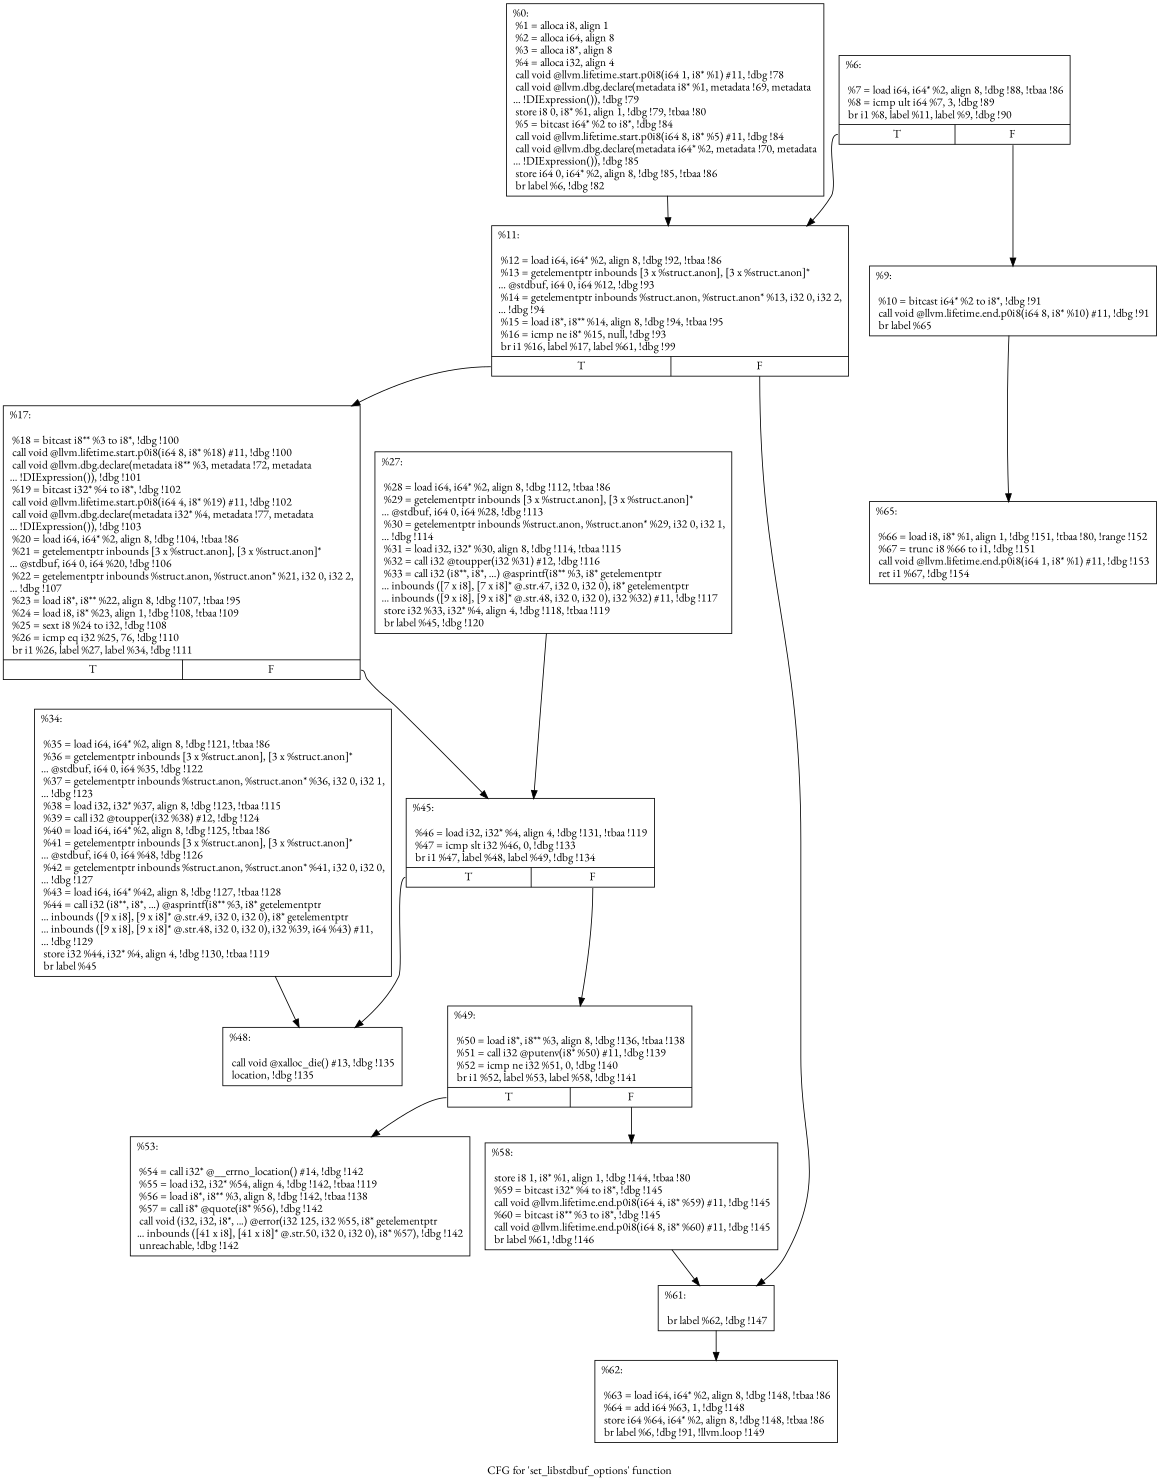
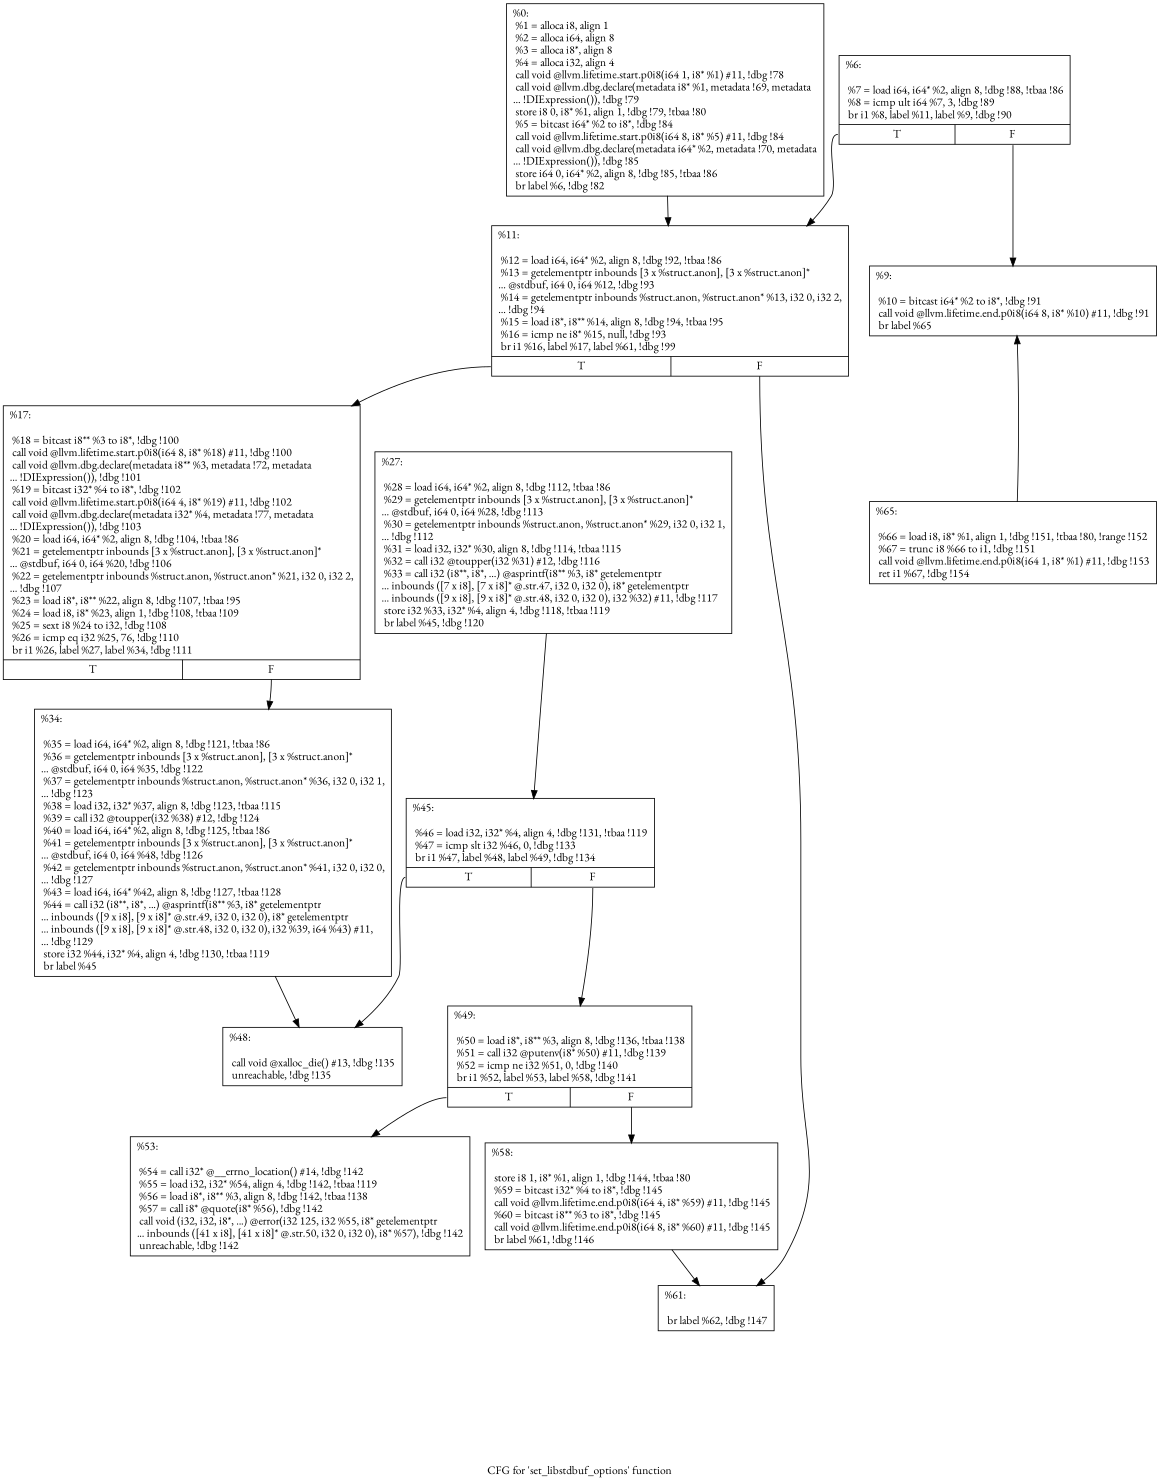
edge "%9:" -> "%65:": reversed
node "%27:": text "... !dbg !114" -> "... !dbg !112"
edge "%17:" -> "%45:": now "%17:" -> "%34:"
node "%48:": text "location, !dbg !135" -> "unreachable, !dbg !135"
node "%62:": removed
